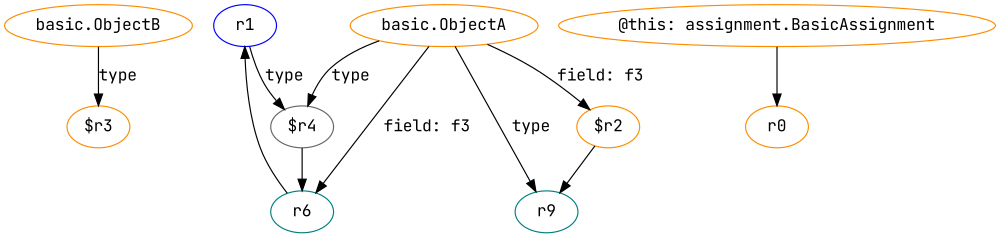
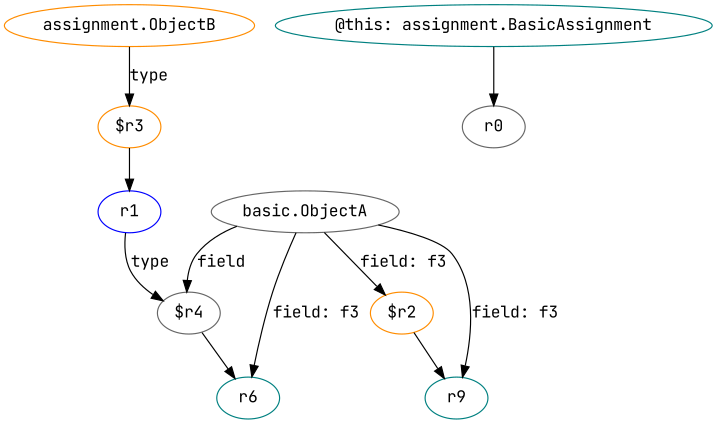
node "basic.ObjectB": label "basic.ObjectB" -> "assignment.ObjectB"
node "basic.ObjectA": color darkorange -> gray40
node "@this: assignment.BasicAssignment": color darkorange -> teal
edge "basic.ObjectA" -> "$r4": label "type" -> "field"
edge "basic.ObjectA" -> "r9": label "type" -> "field: f3"
node "r0": color darkorange -> gray40
edge "r6" -> "r1": now "$r3" -> "r1"
